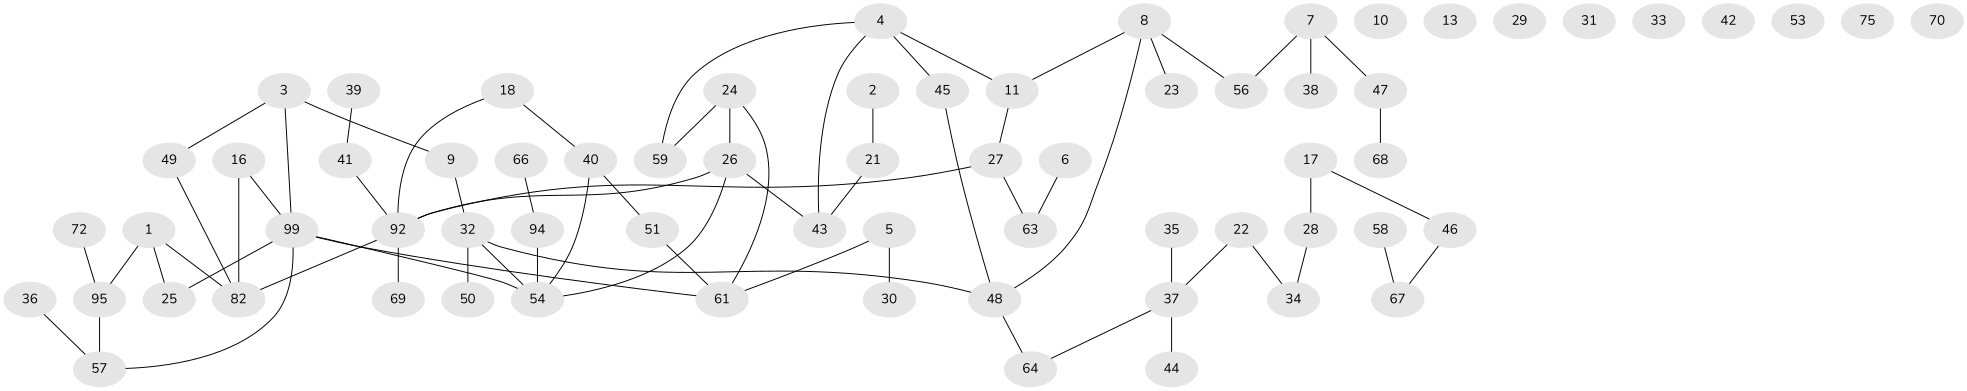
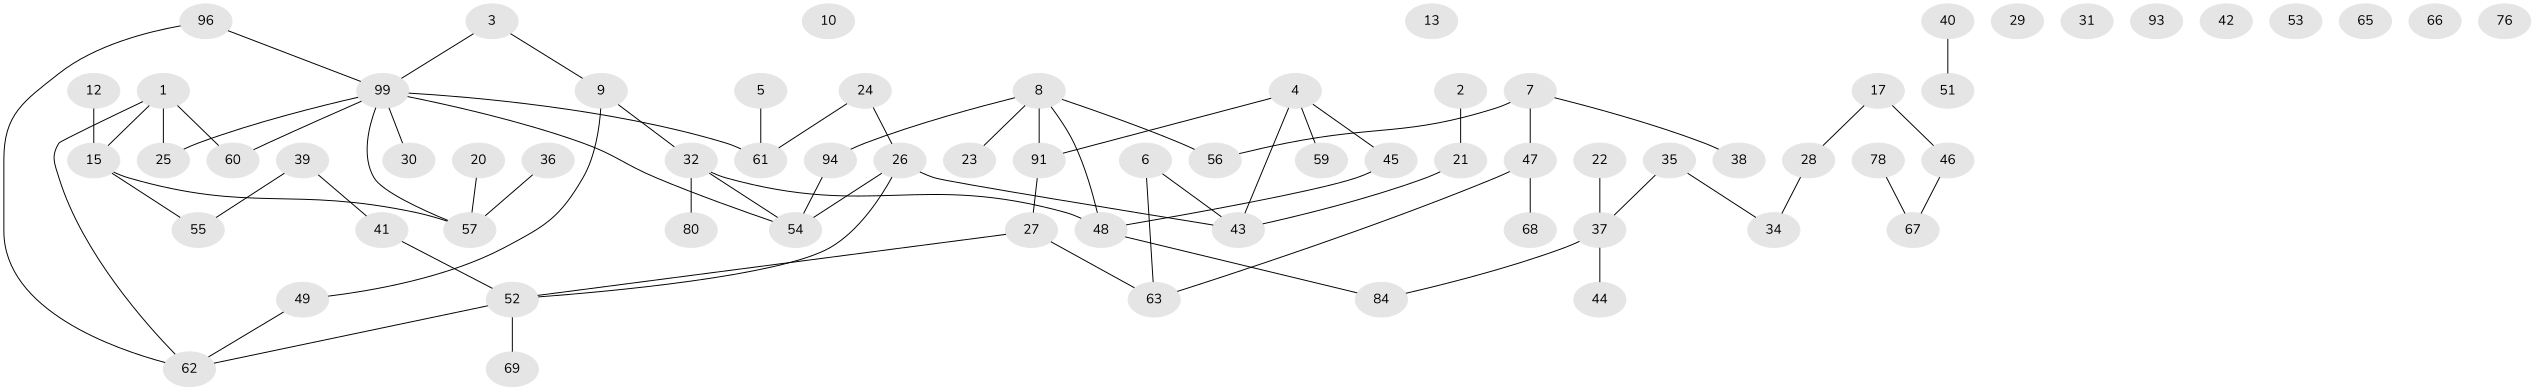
node "33": label "33" -> "93"
node "75": label "75" -> "65"
node "70": label "70" -> "76"
node "18": removed
node "11": label "11" -> "91"
edge "3" -- "49": now "9" -- "49"
edge "24" -- "59": removed
node "60": added
node "16": label "16" -> "96"
node "20": added
edge "6" -- "43": added
edge "66" -- "94": now "8" -- "94"
node "72": label "72" -> "12"
node "55": added
node "92": label "92" -> "52"
node "58": label "58" -> "78"
edge "40" -- "54": removed
edge "47" -- "63": added
edge "51" -- "61": removed
edge "5" -- "30": now "99" -- "30"
edge "22" -- "34": now "35" -- "34"
node "95": label "95" -> "15"
node "82": label "82" -> "62"
node "50": label "50" -> "80"
node "64": label "64" -> "84"
